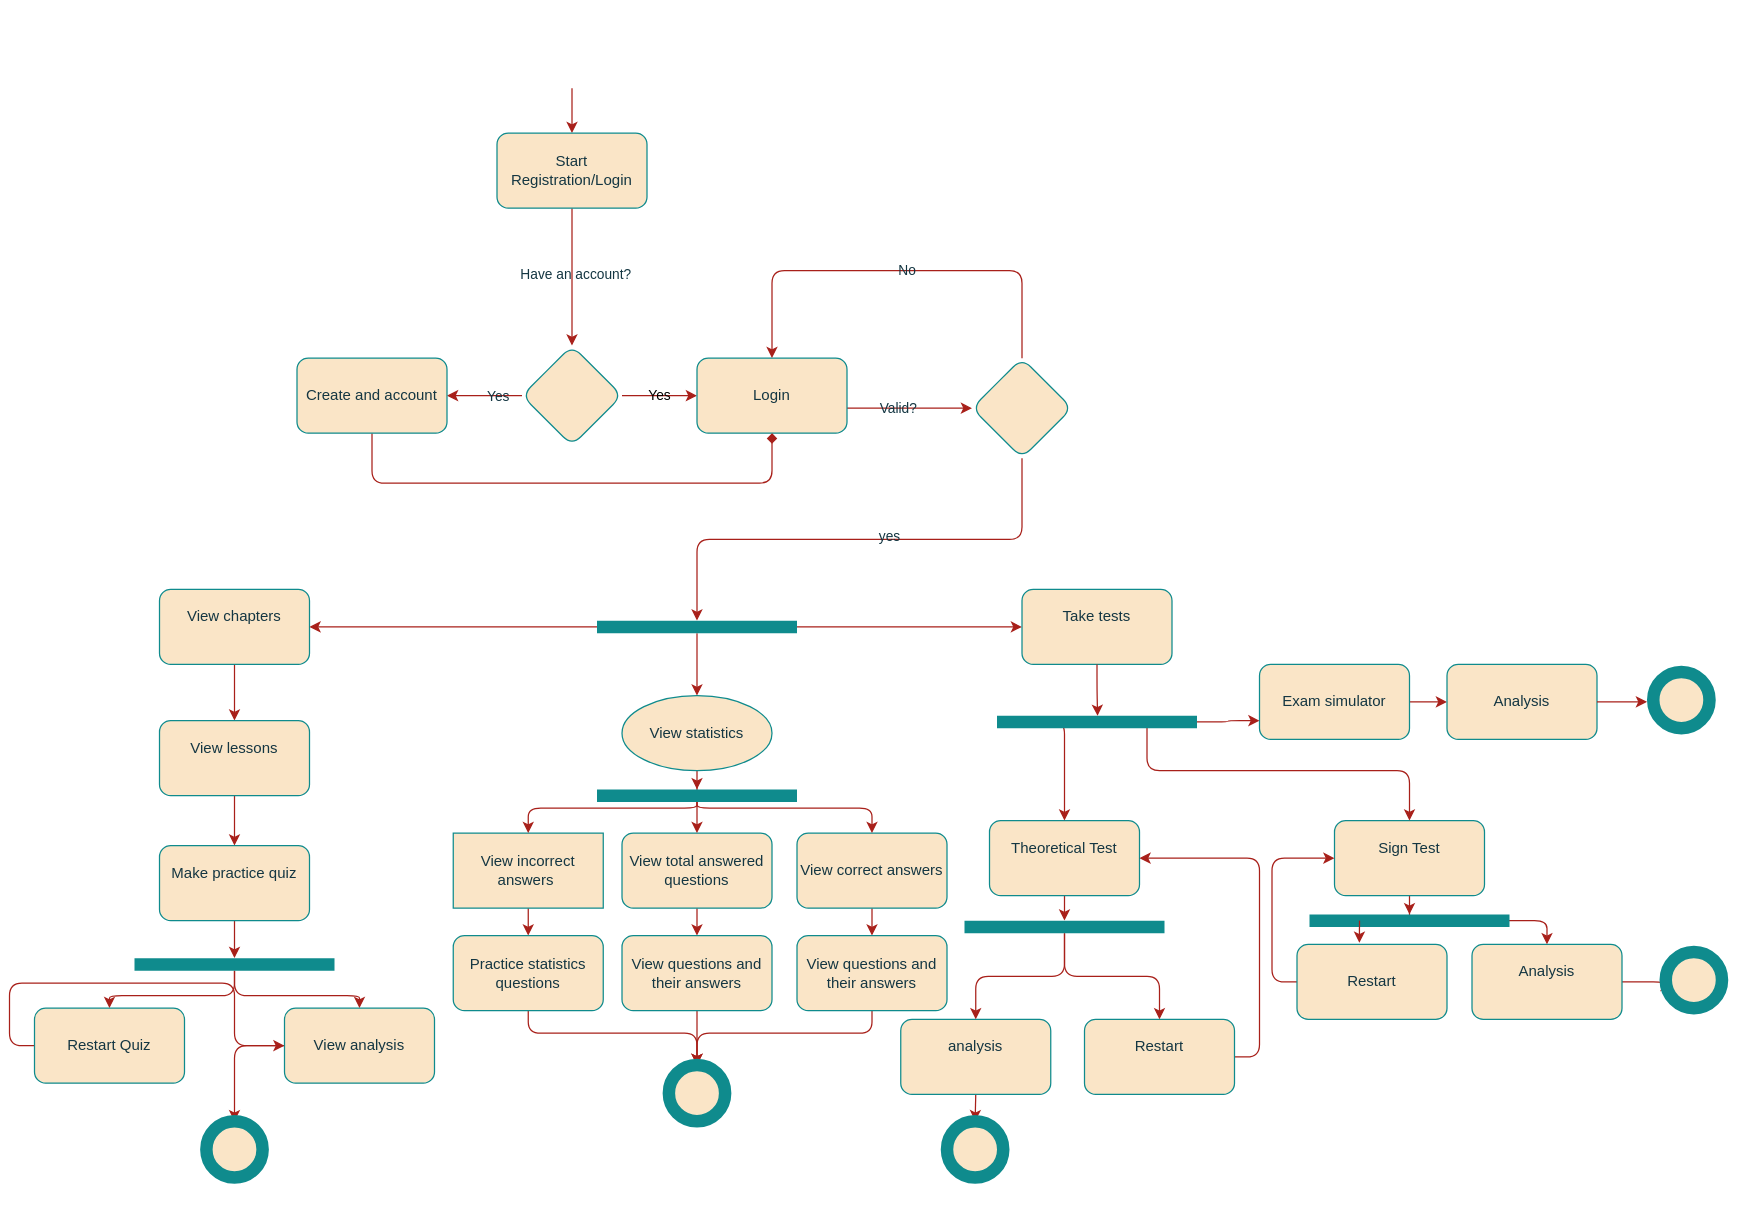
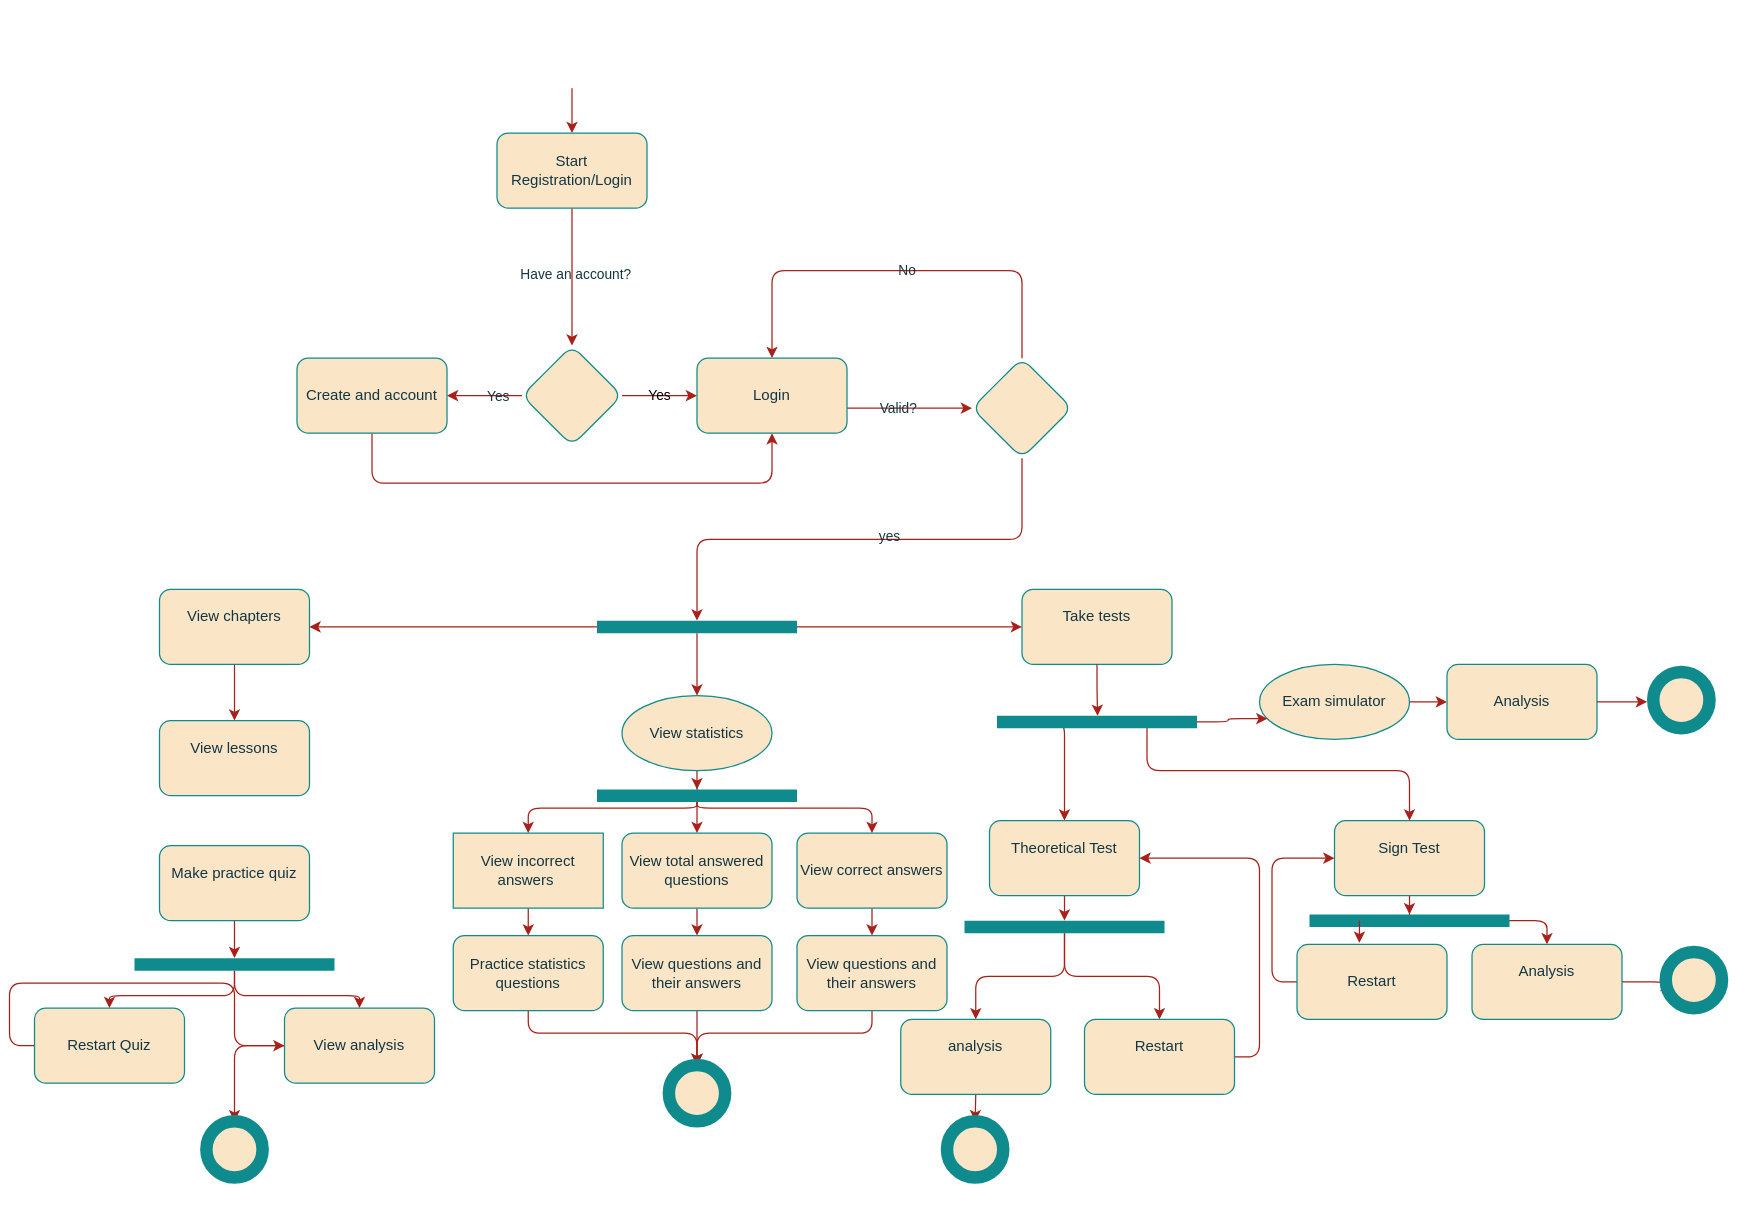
edge "Create and account" -> "Login": arrowhead diamond -> classic
node "Exam simulator": shape rounded rectangle -> ellipse
edge "View lessons" -> "Make practice quiz": removed
